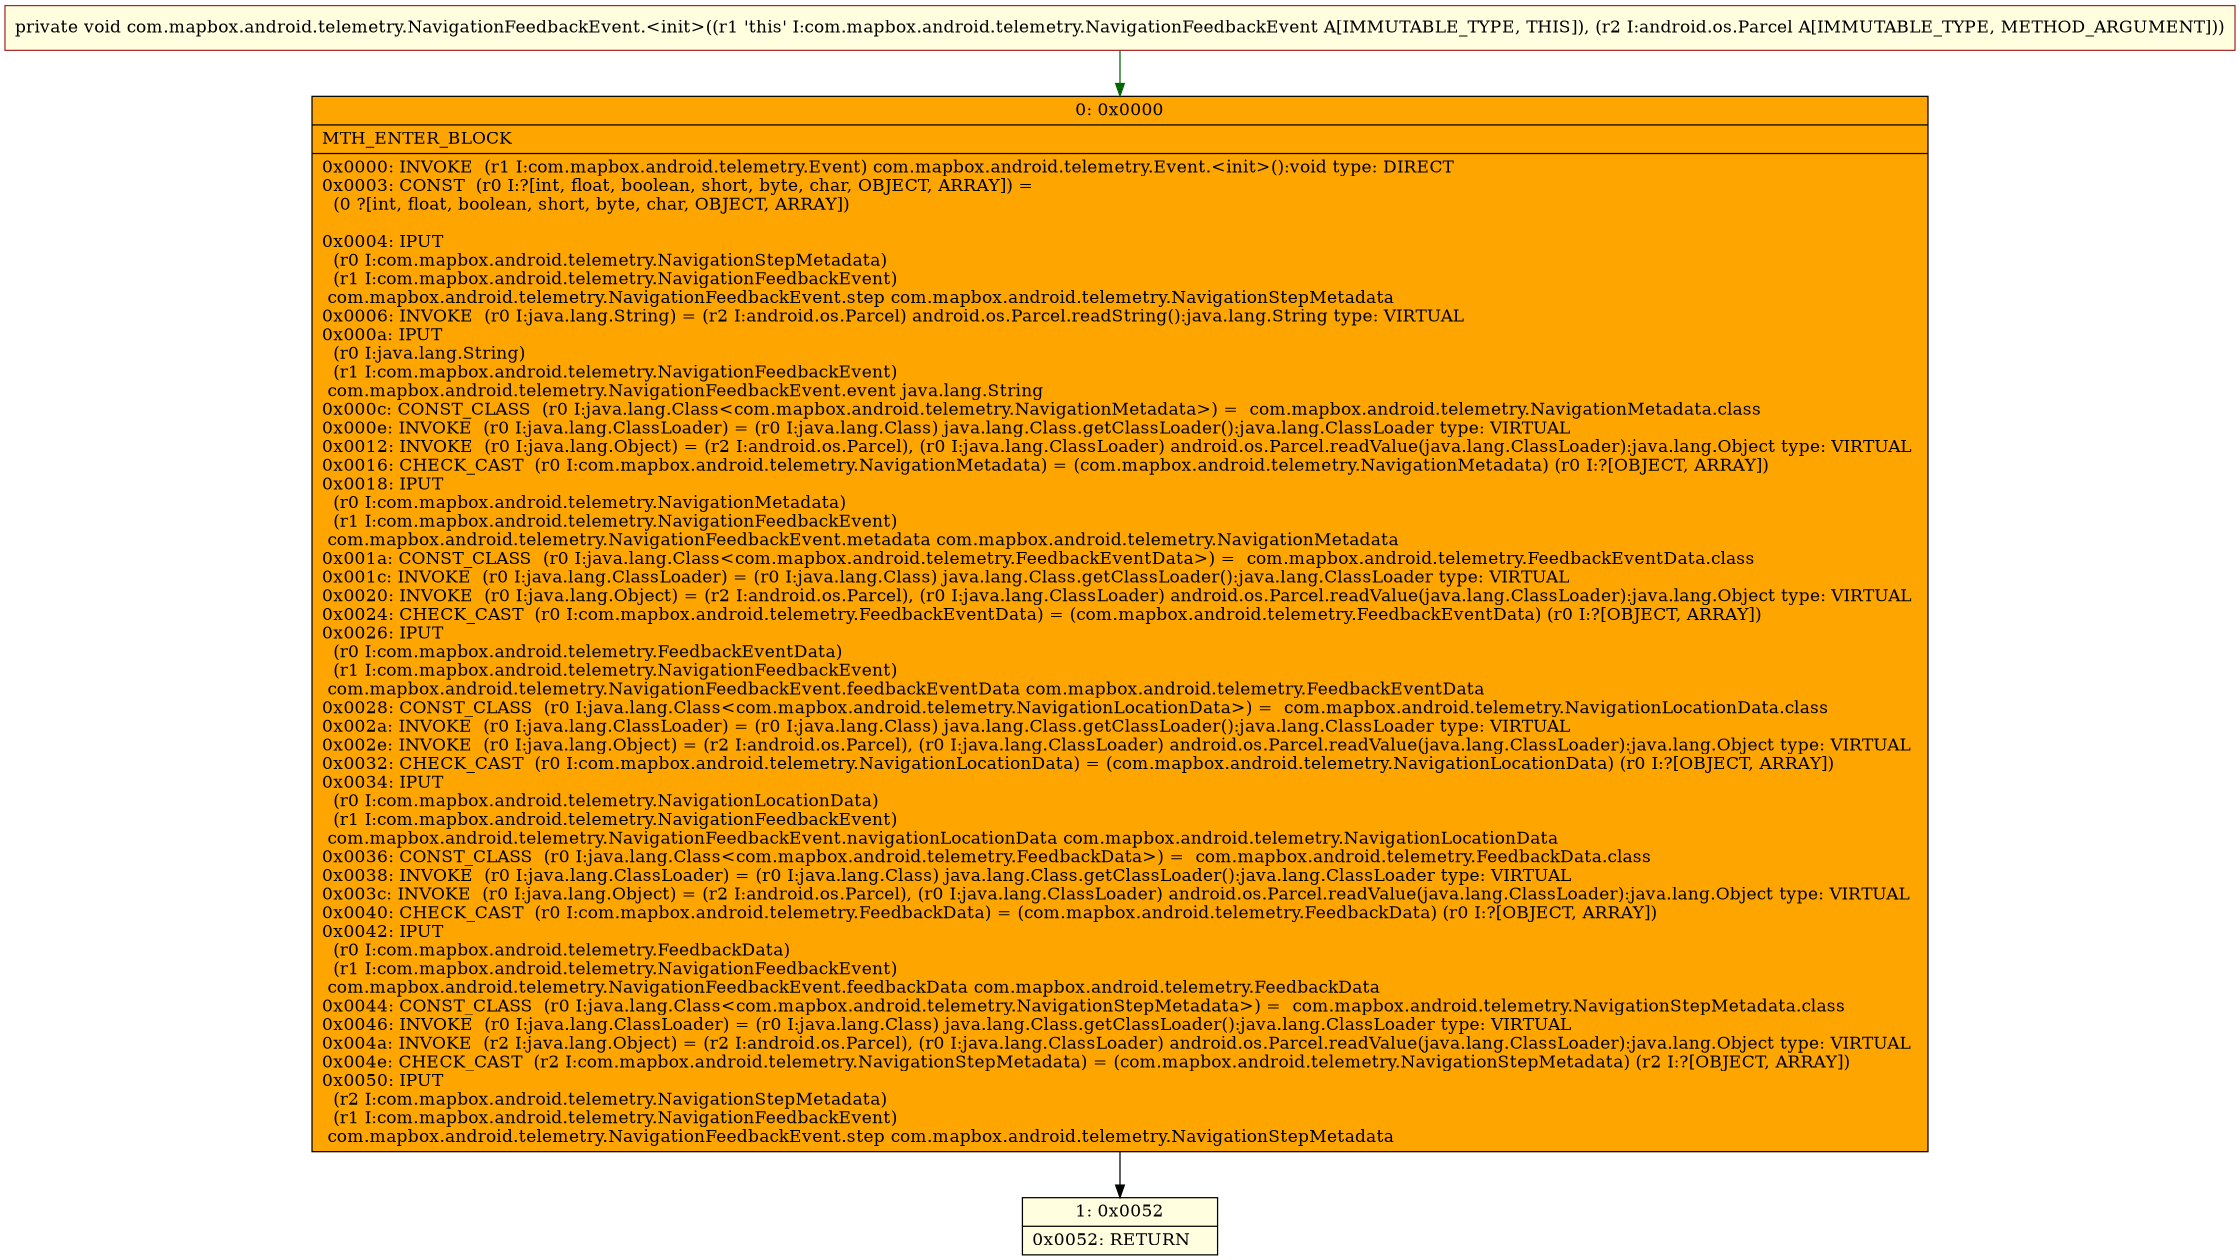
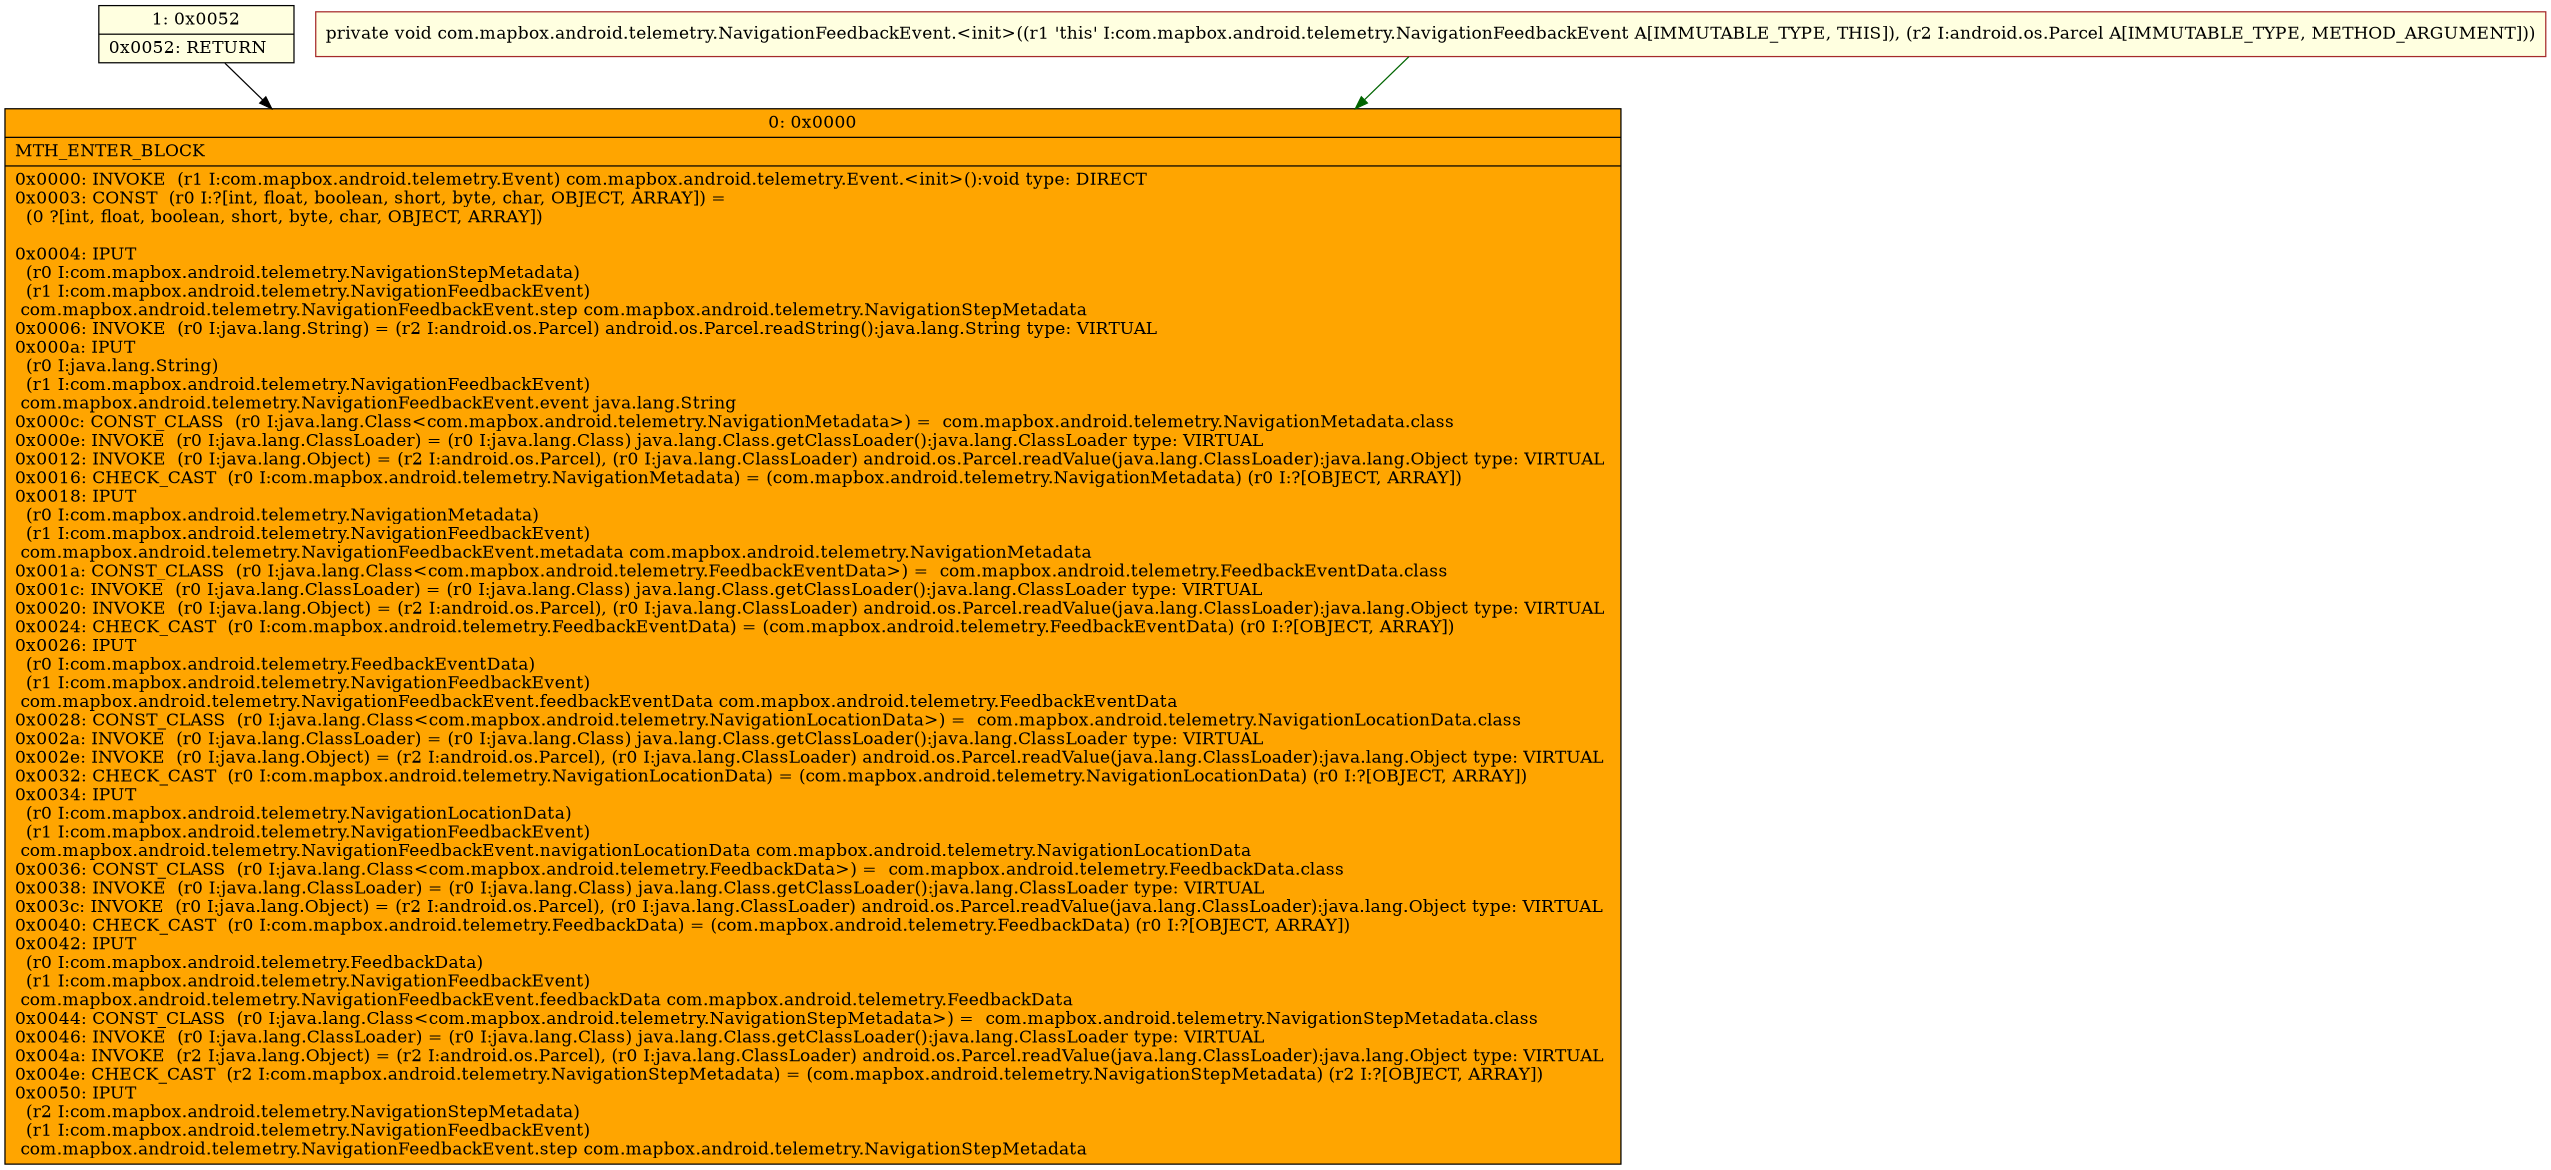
edge "0: 0x0000" -> "1: 0x0052": reversed
